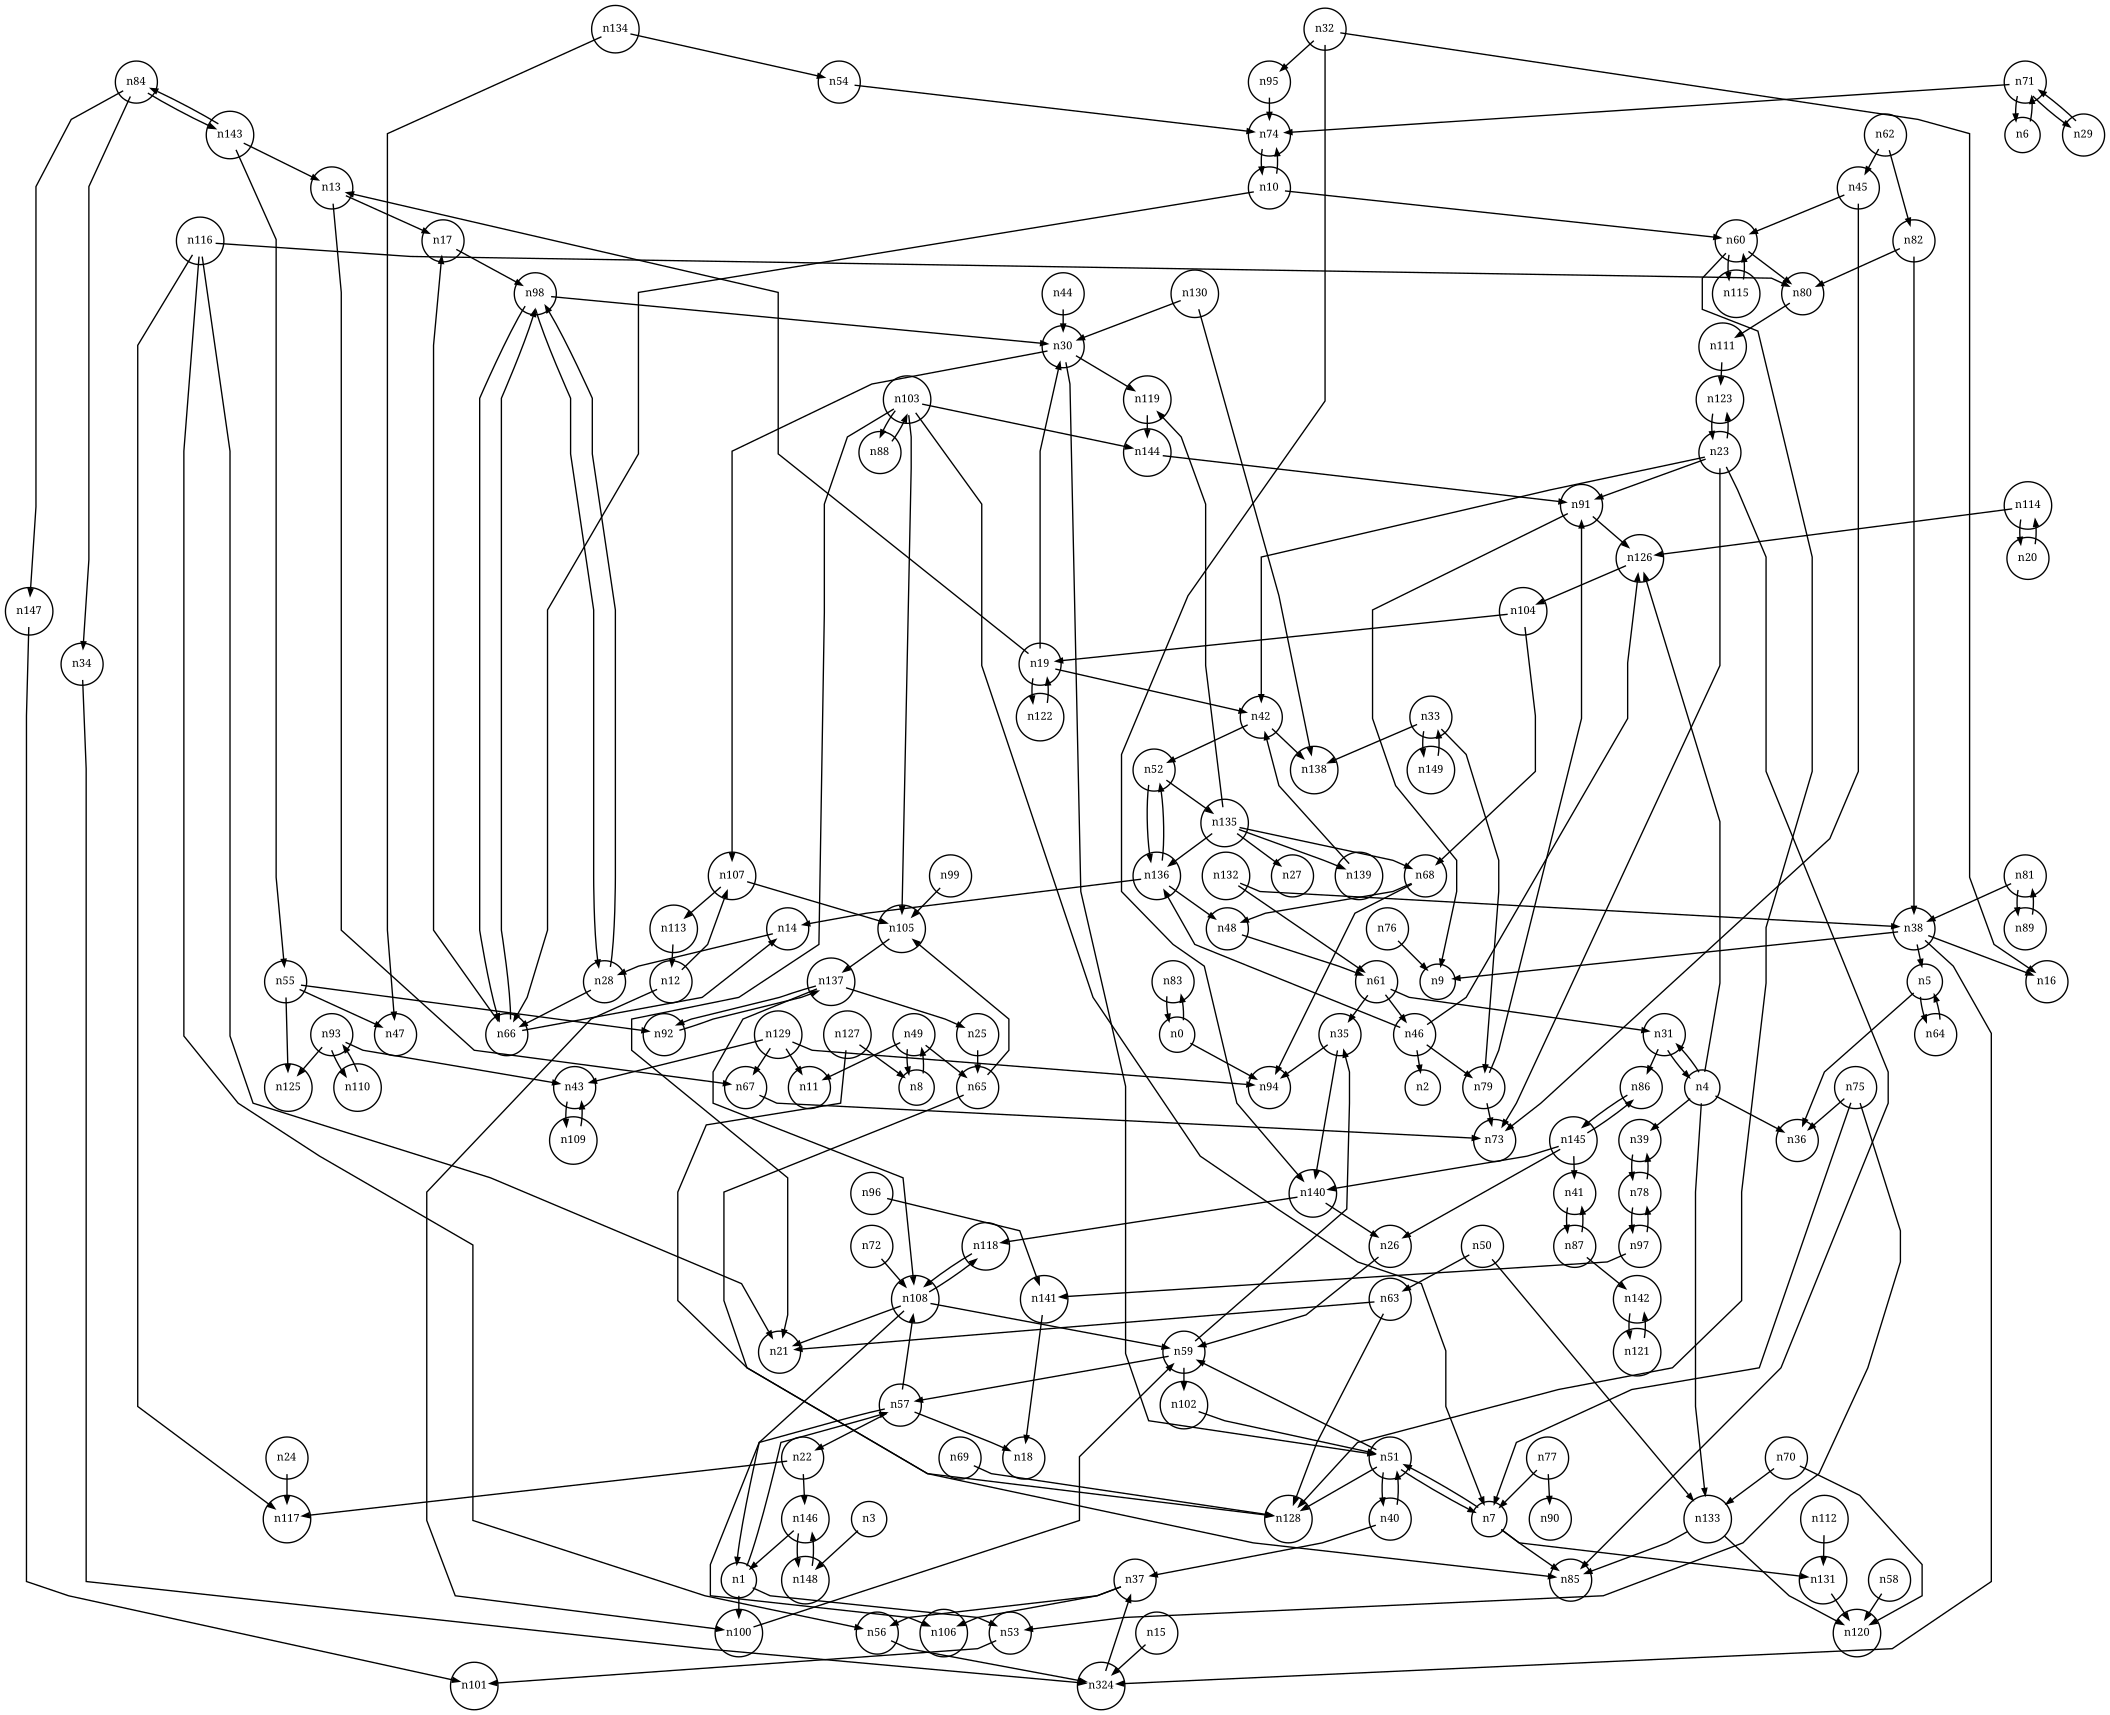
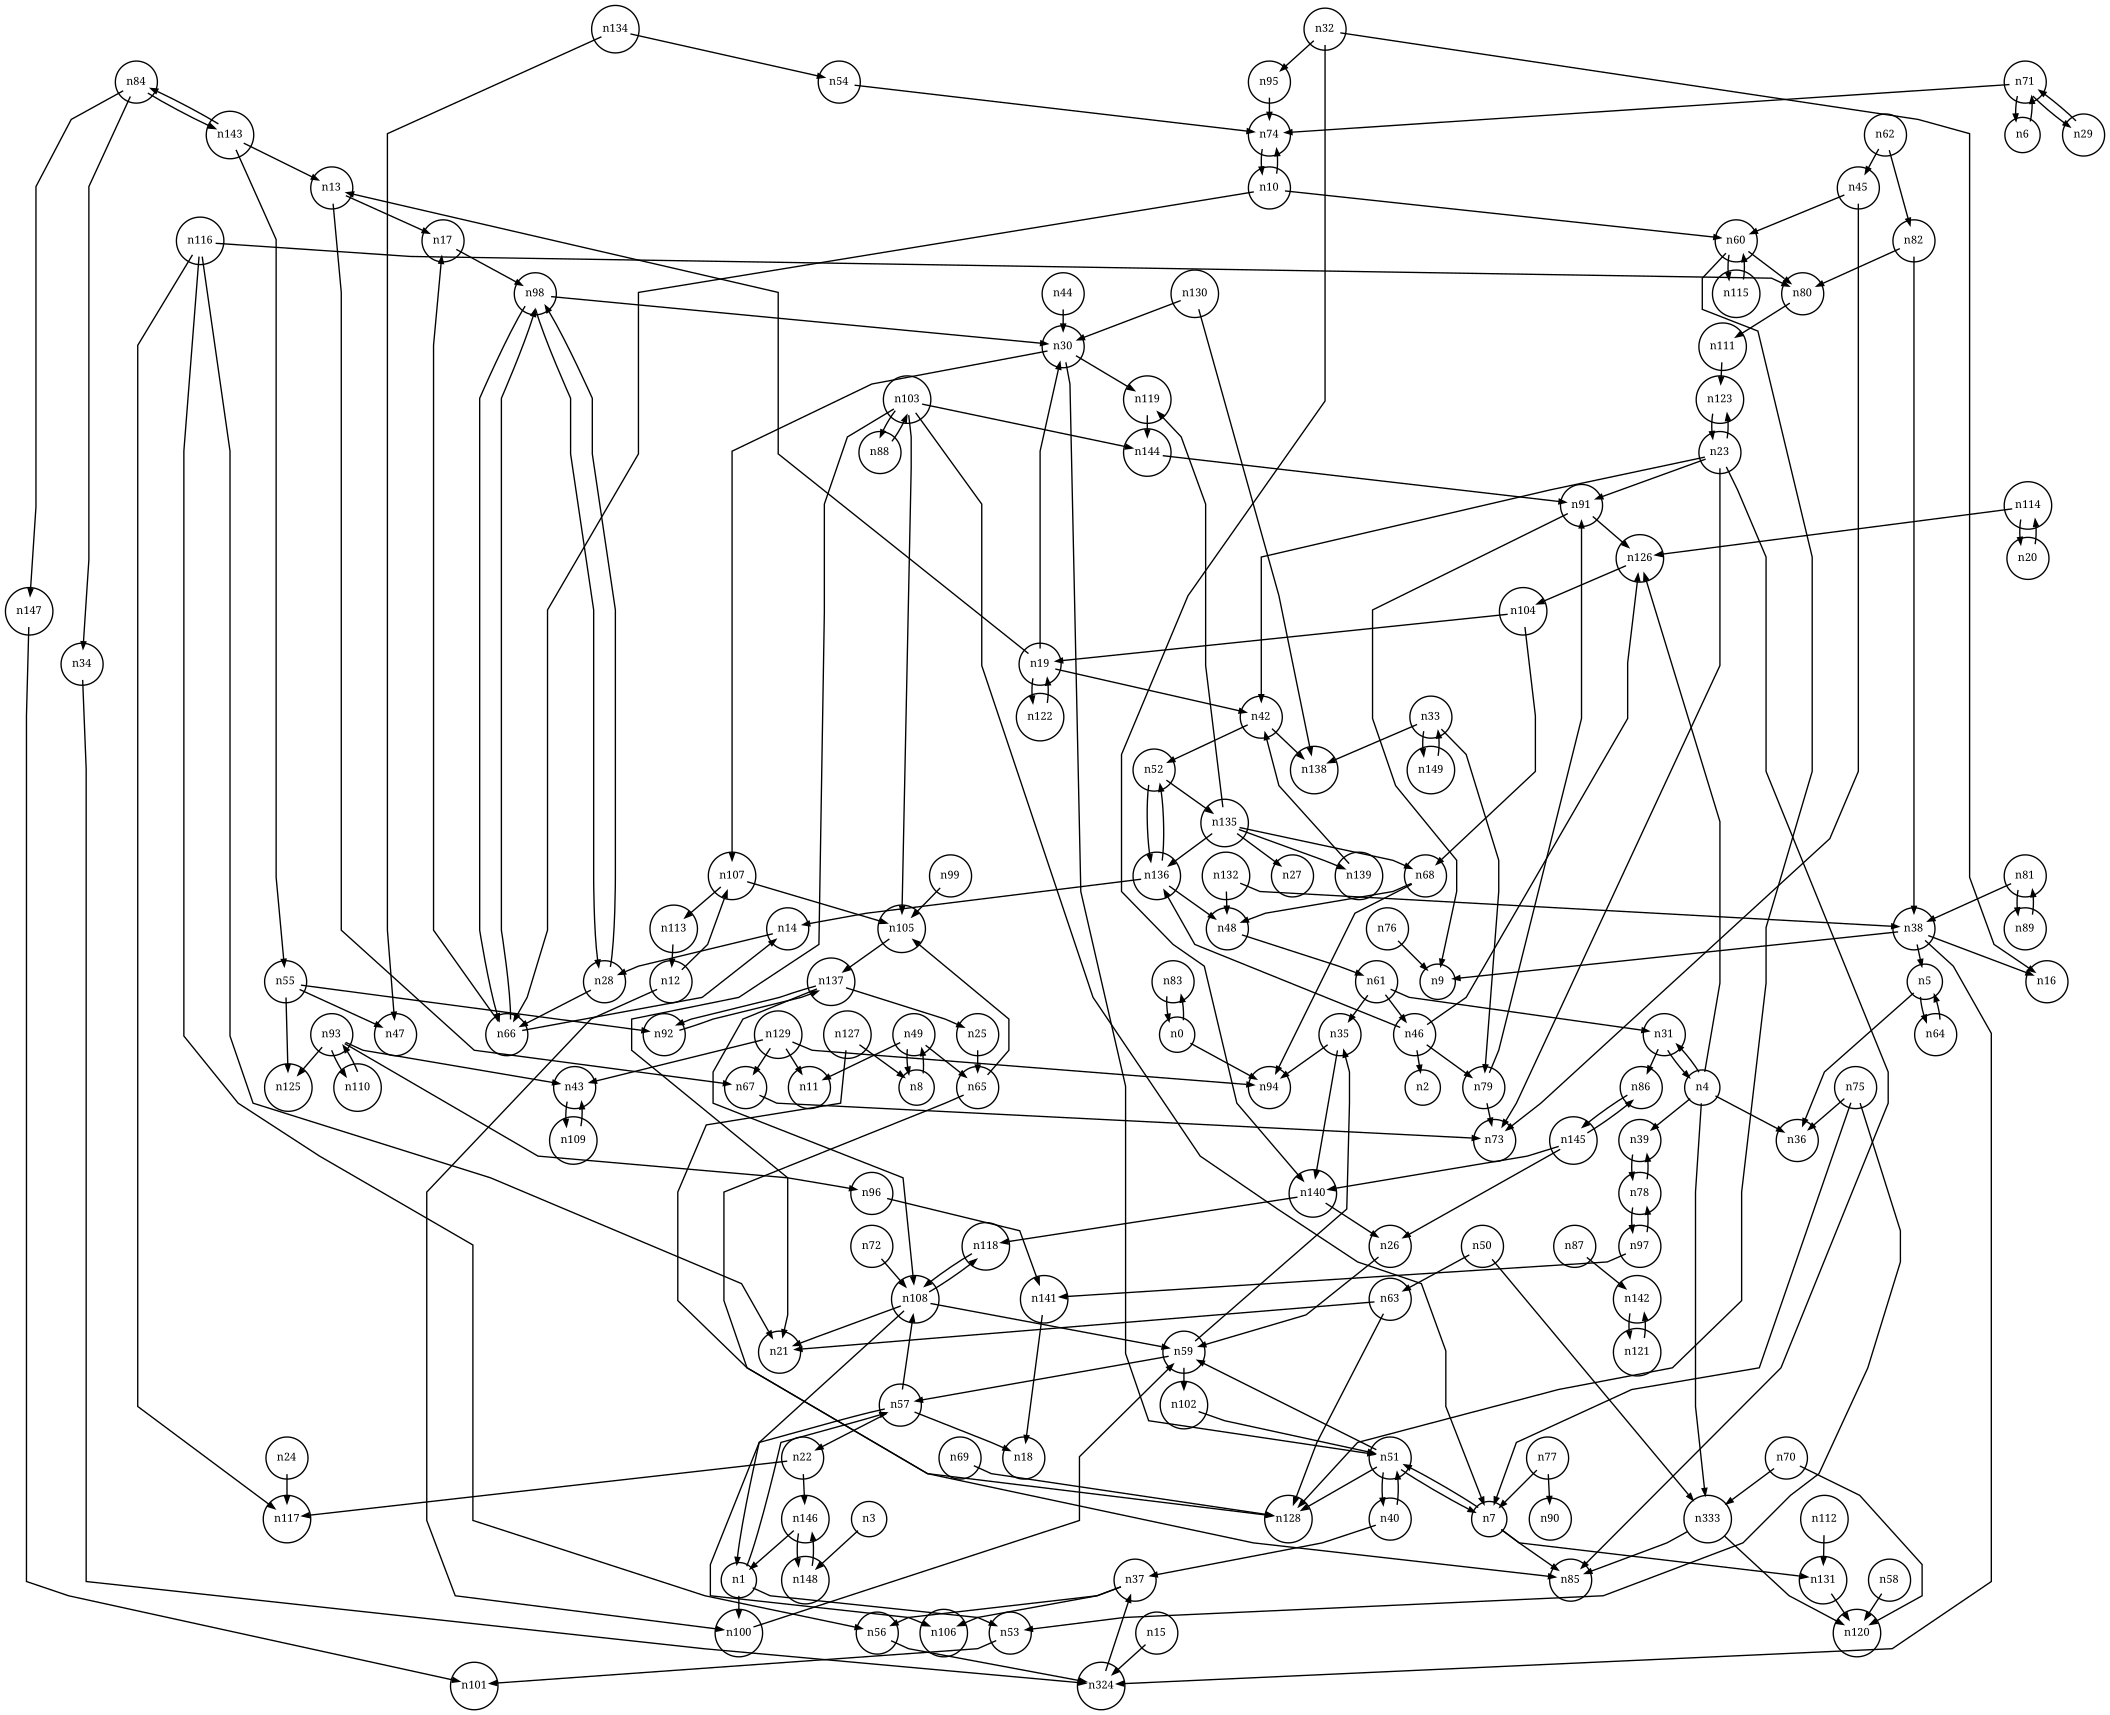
edge "n132" -> "n61": now "n132" -> "n48"
edge "n93" -> "n96": added
node "n41": removed
node "n133": label "n133" -> "n333"
